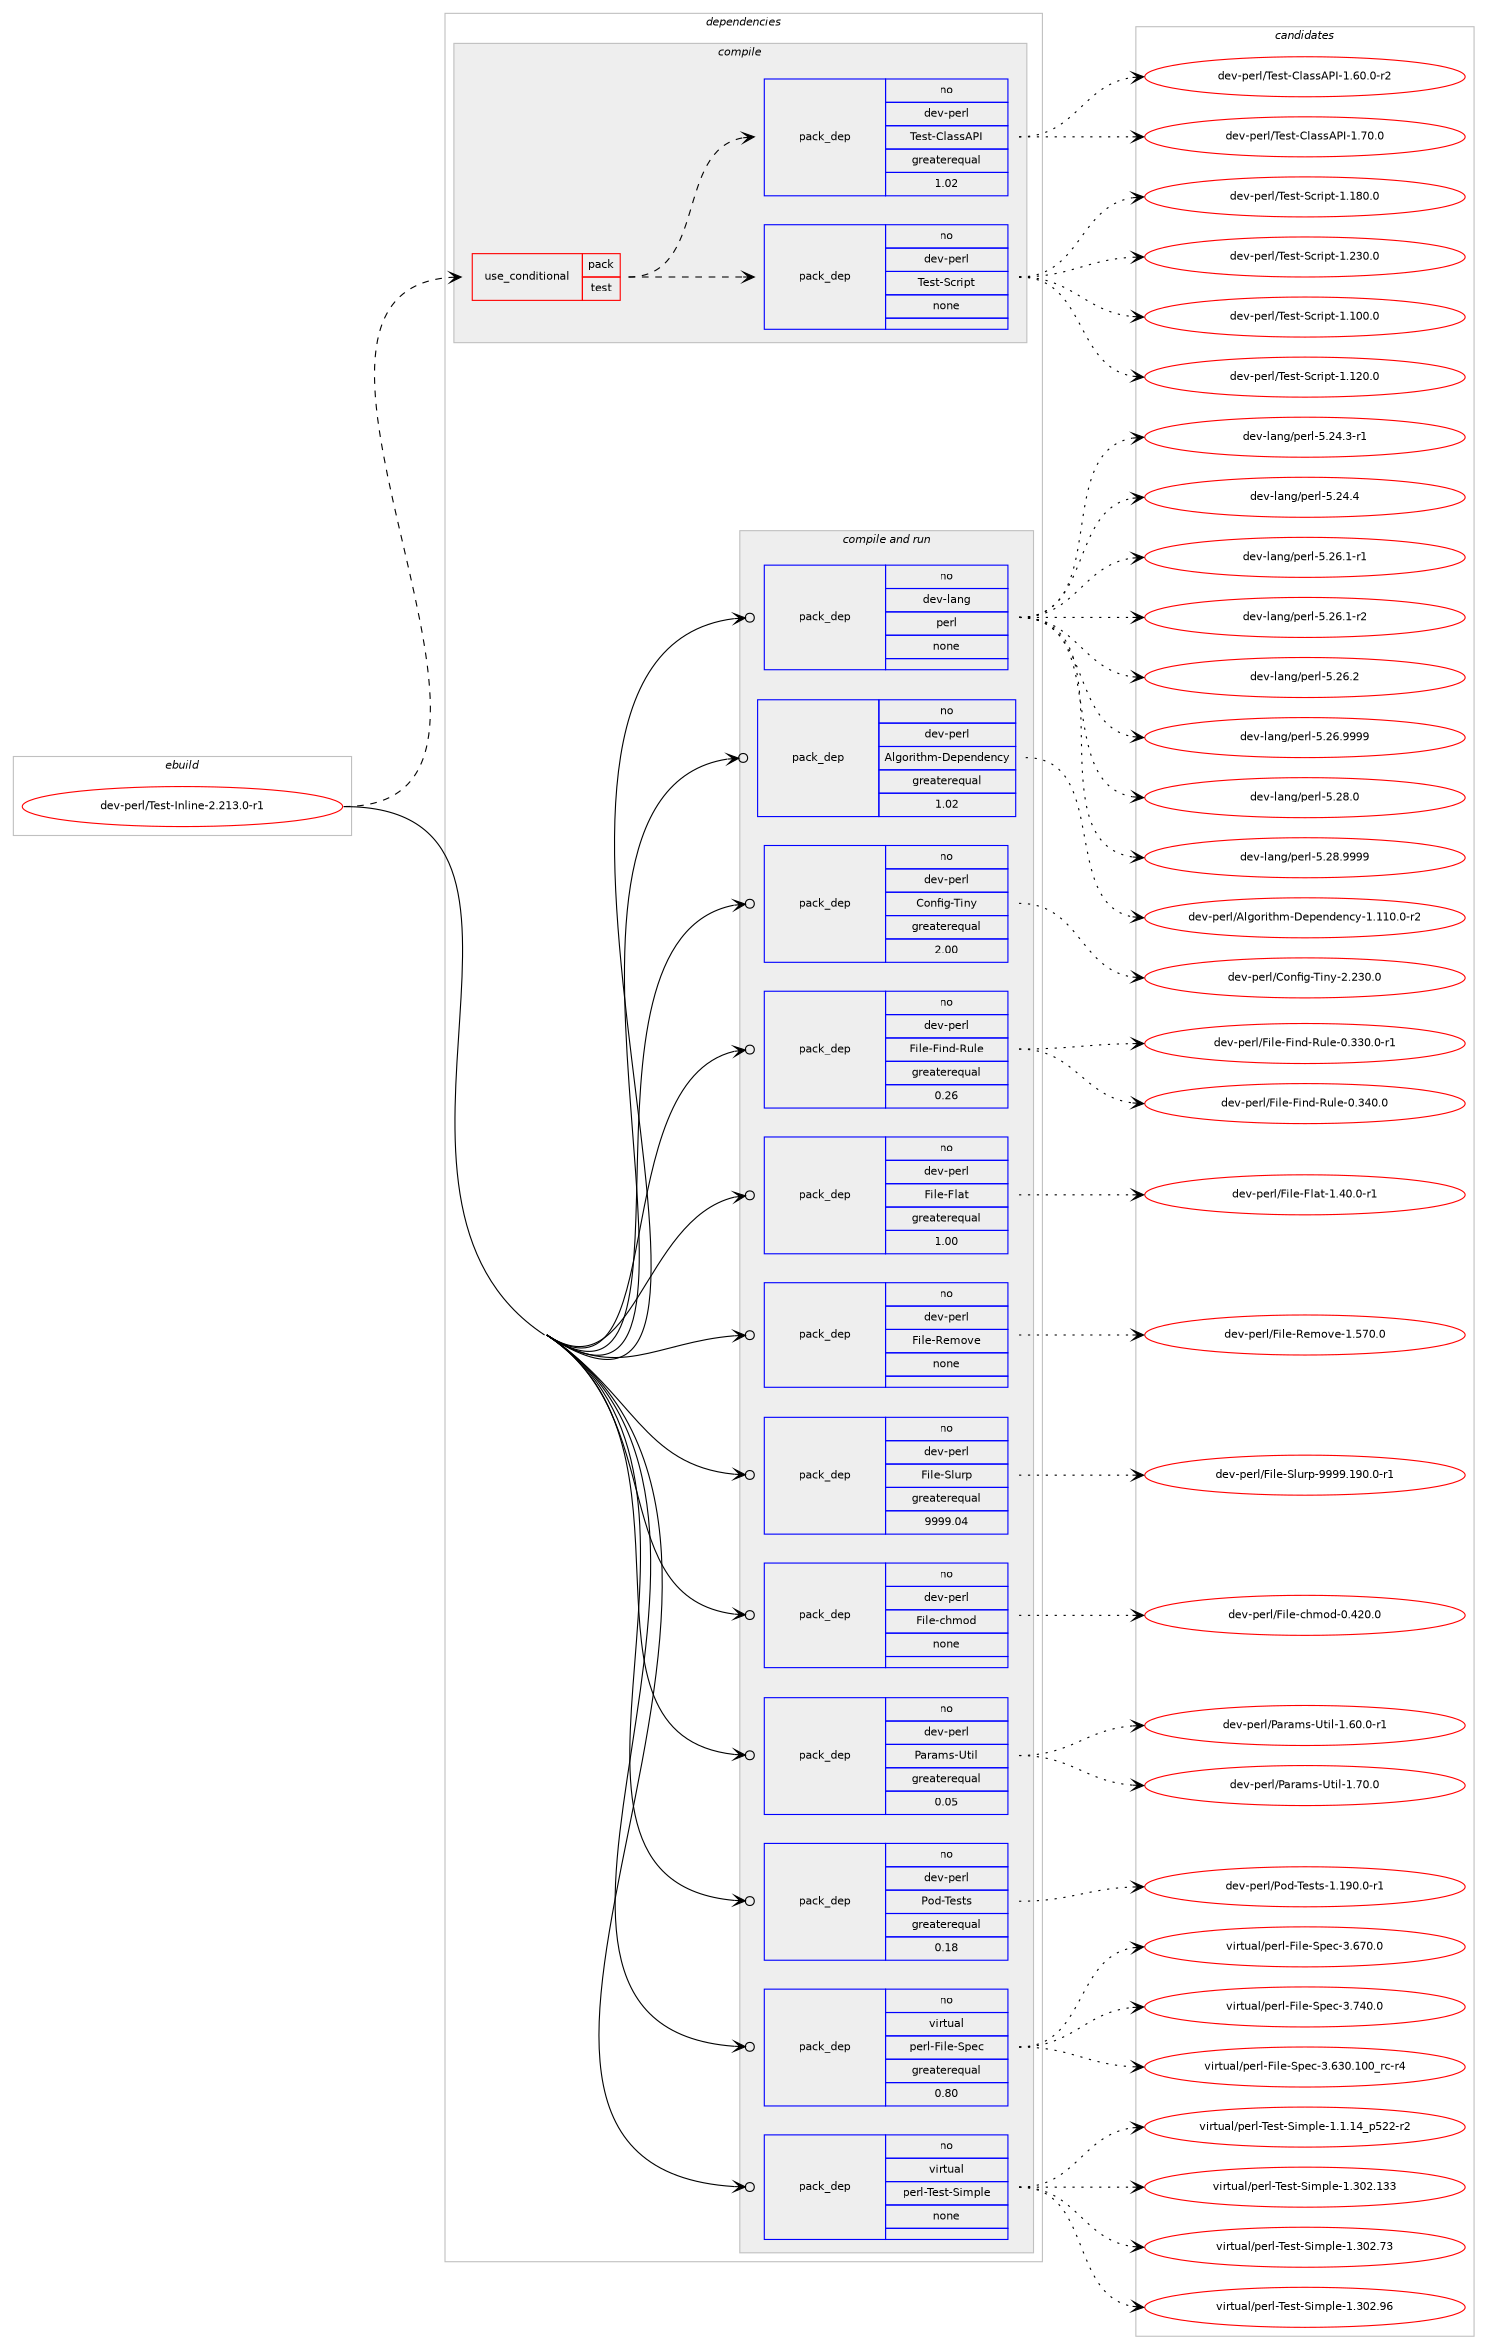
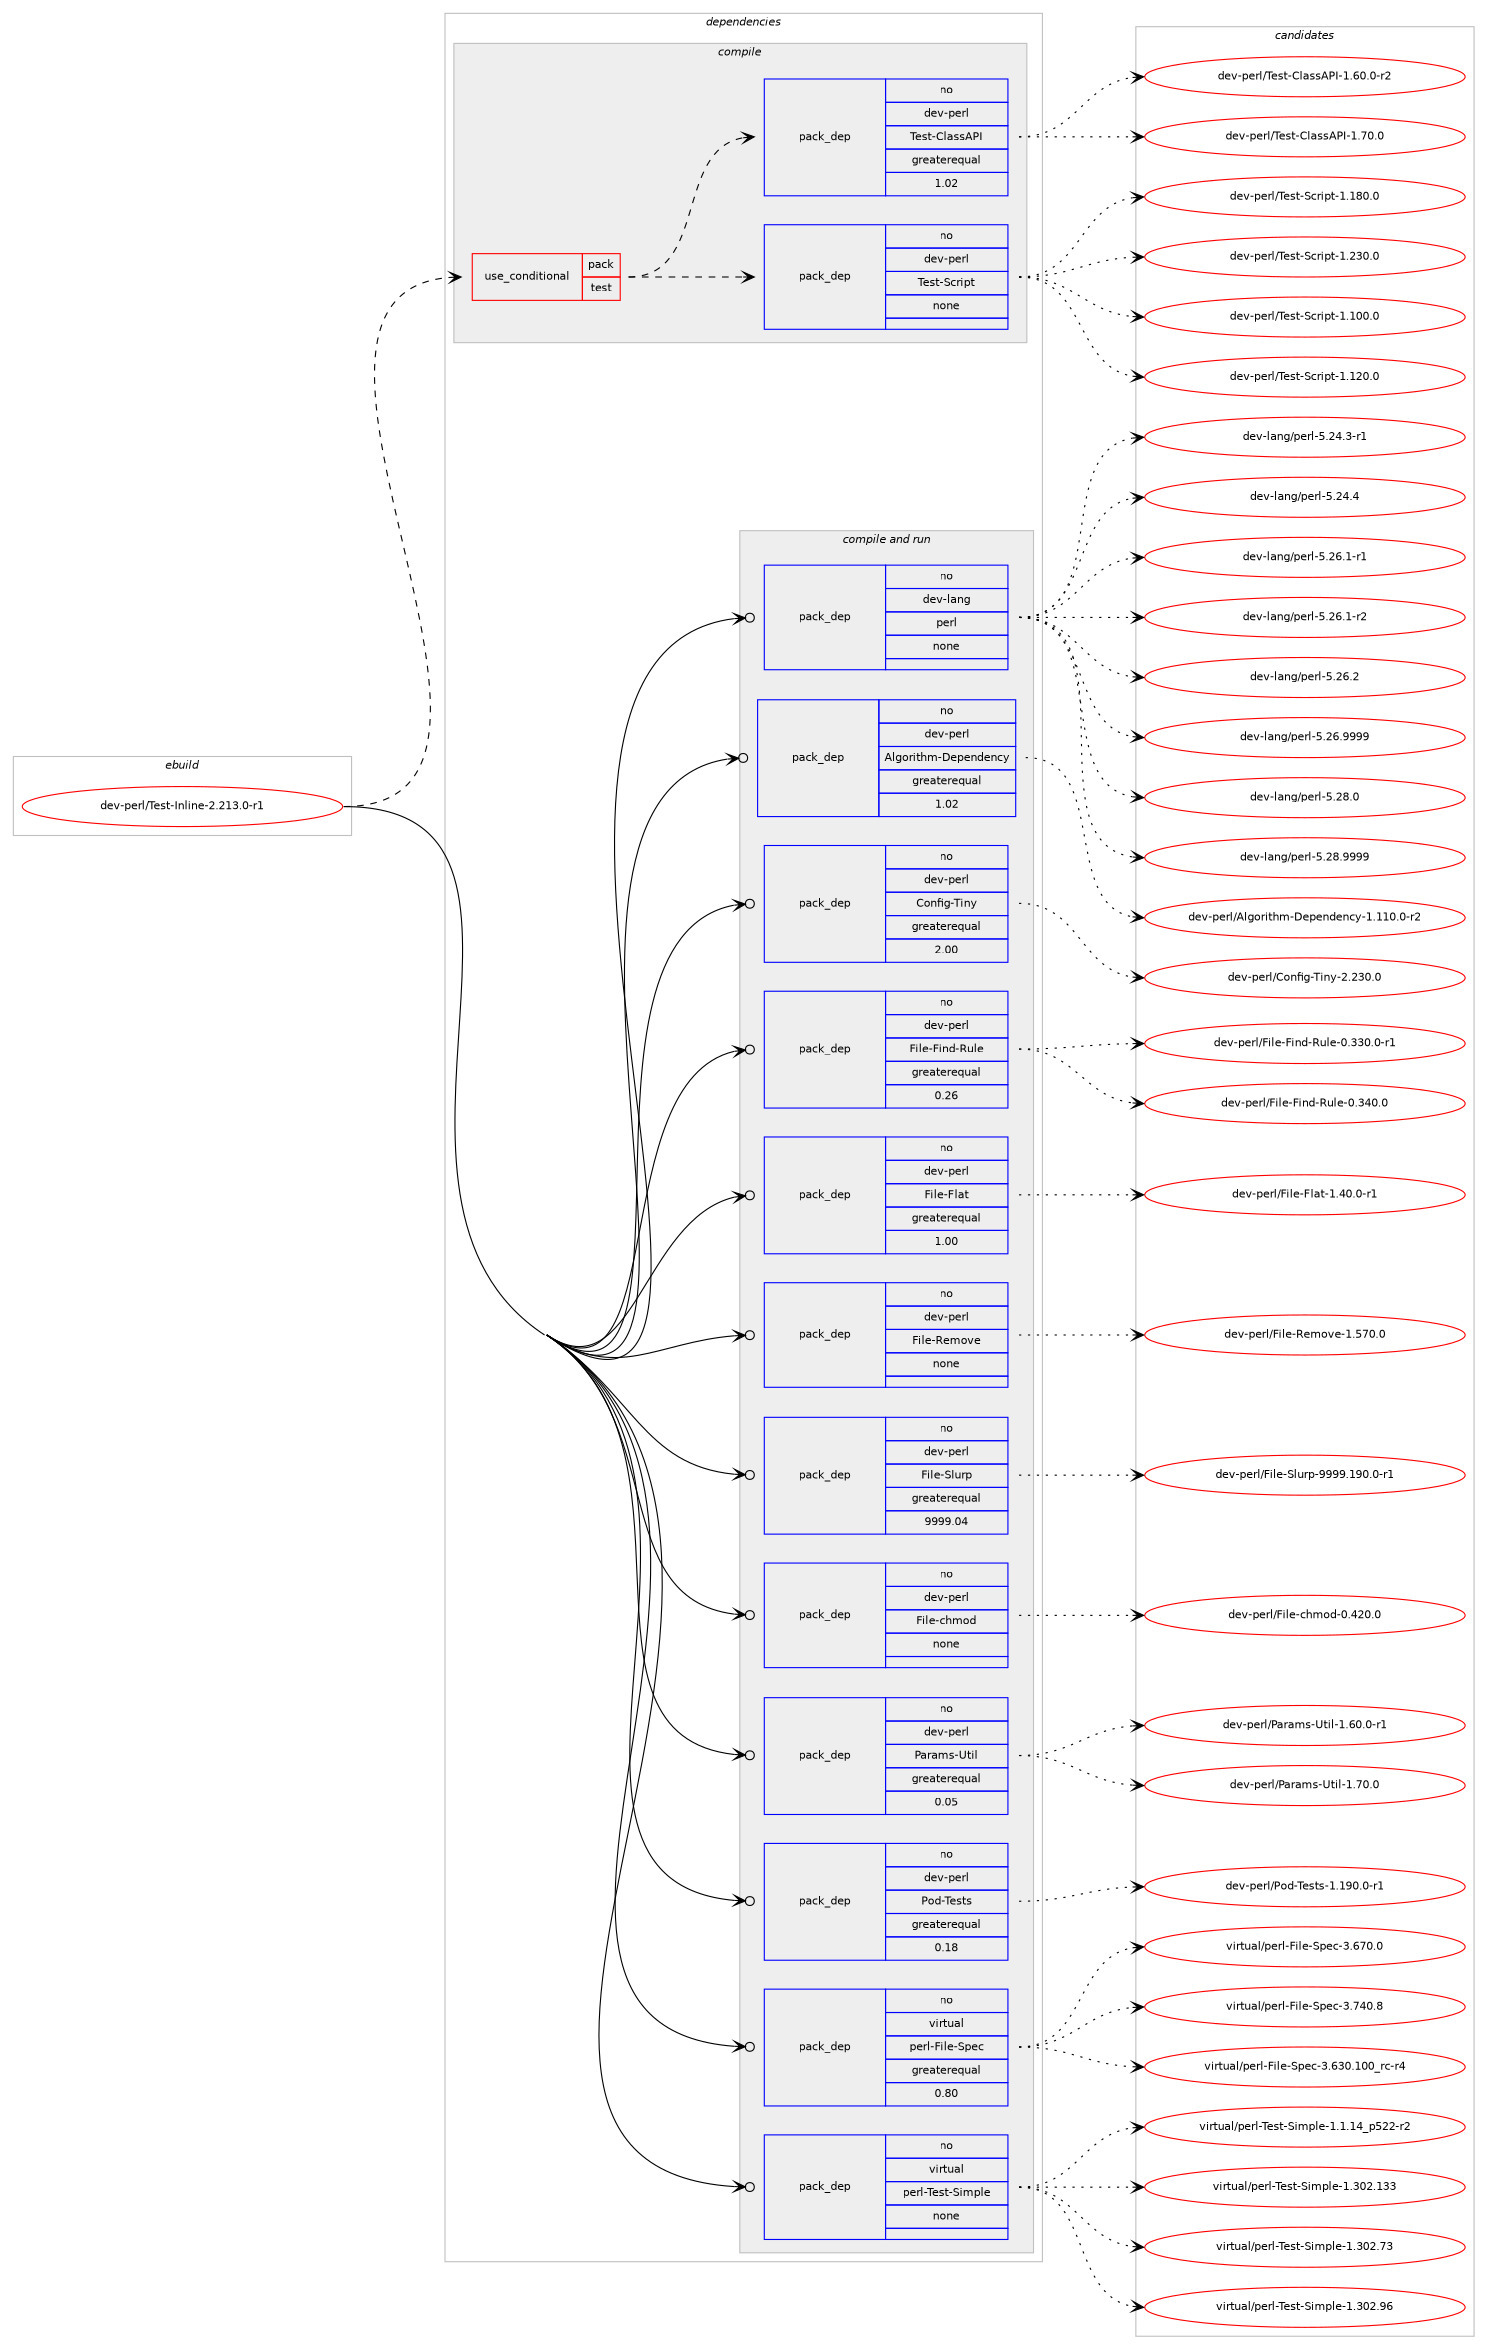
node "virtual/perl-File-Spec-3.740.0": label "virtual/perl-File-Spec-3.740.0" -> "virtual/perl-File-Spec-3.740.8"
